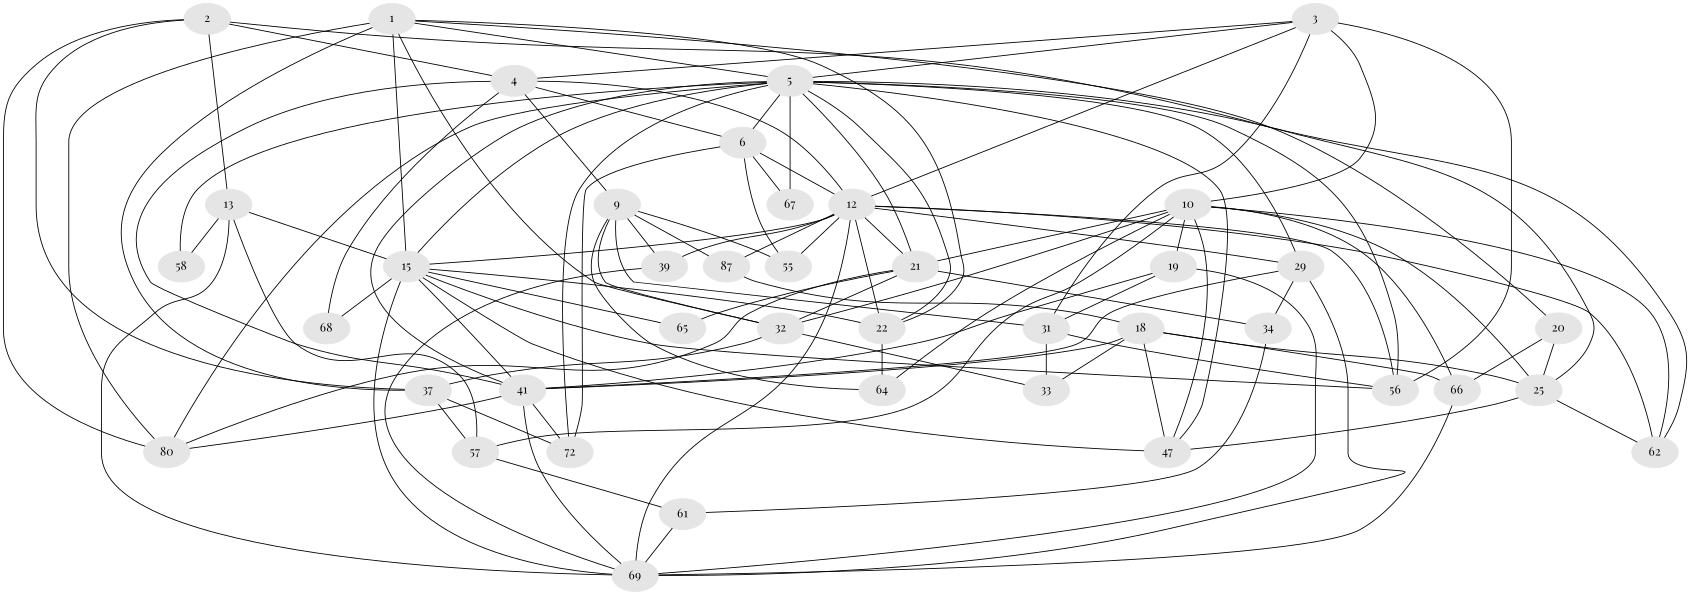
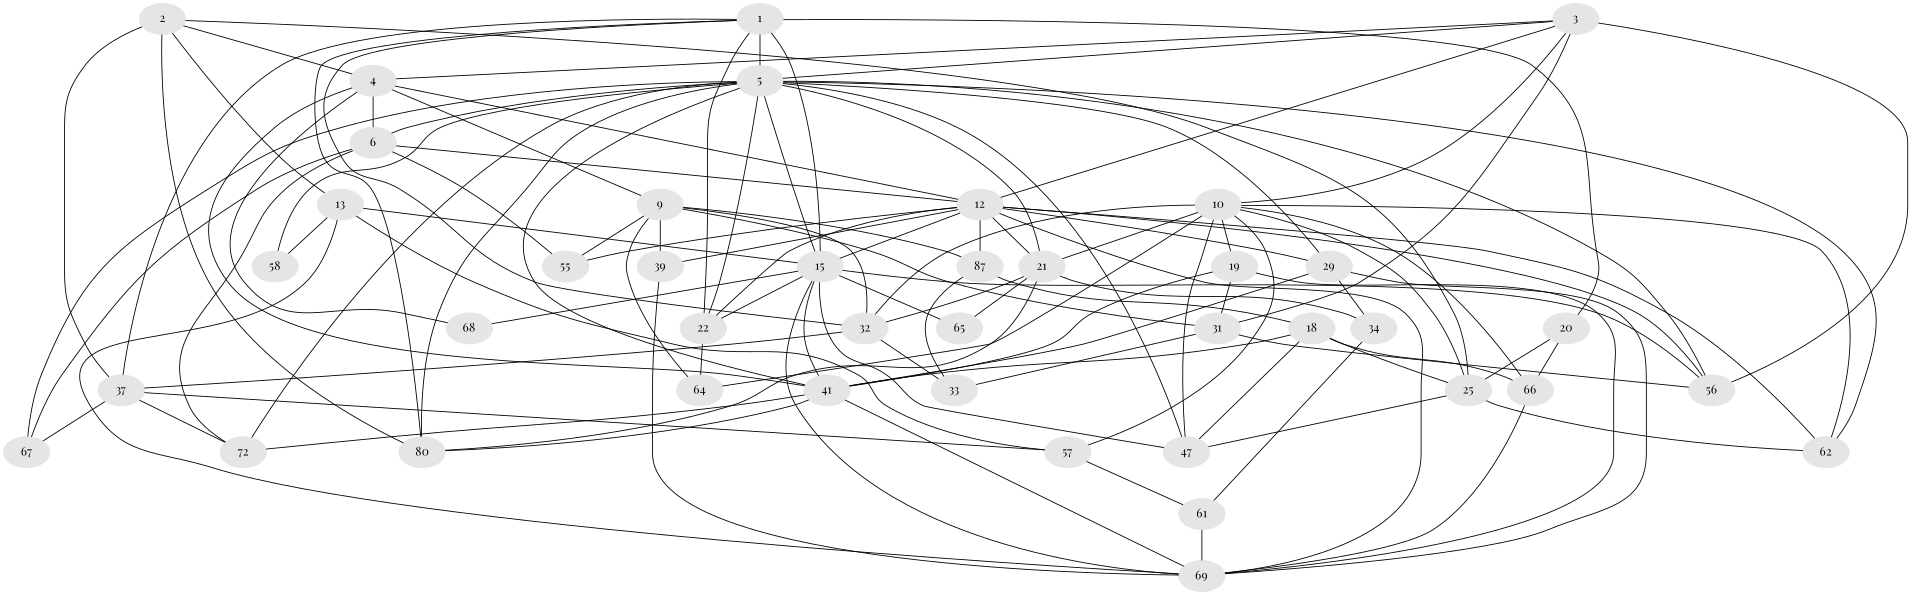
edge "18" -- "33": now "87" -- "33"
edge "37" -- "67": added
